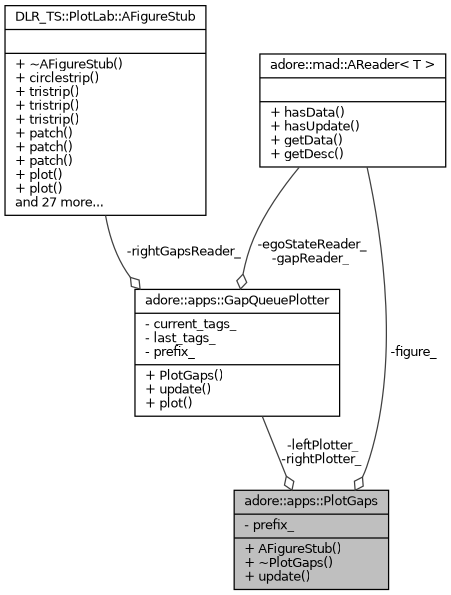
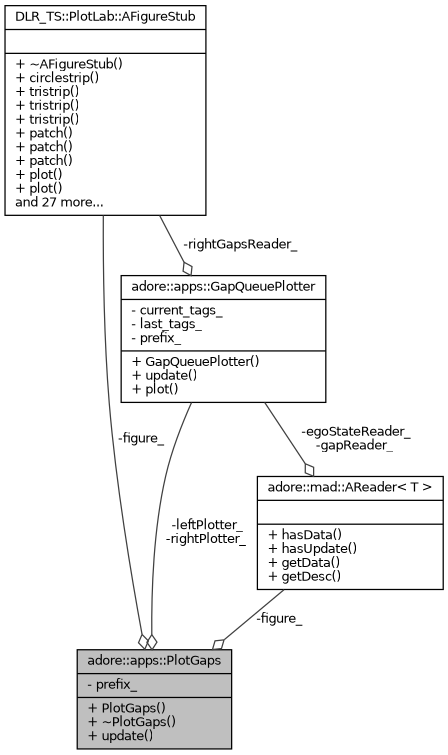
edge "adore::mad::AReader< T >" -> "adore::apps::GapQueuePlotter": reversed
node "adore::apps::GapQueuePlotter": text "+ PlotGaps()" -> "+ GapQueuePlotter()"
edge "DLR_TS::PlotLab::AFigureStub" -> "adore::apps::PlotGaps": added, label "-figure_"
node "adore::apps::PlotGaps": text "+ AFigureStub()" -> "+ PlotGaps()"
